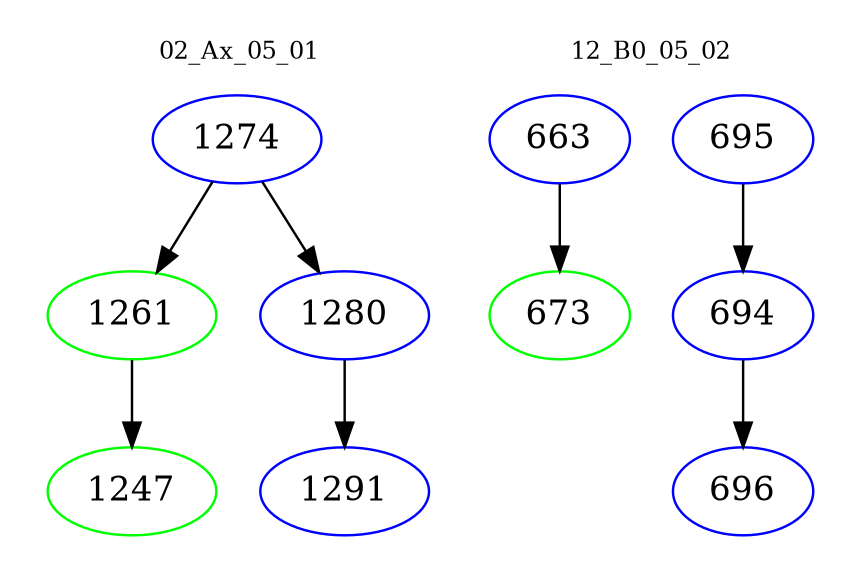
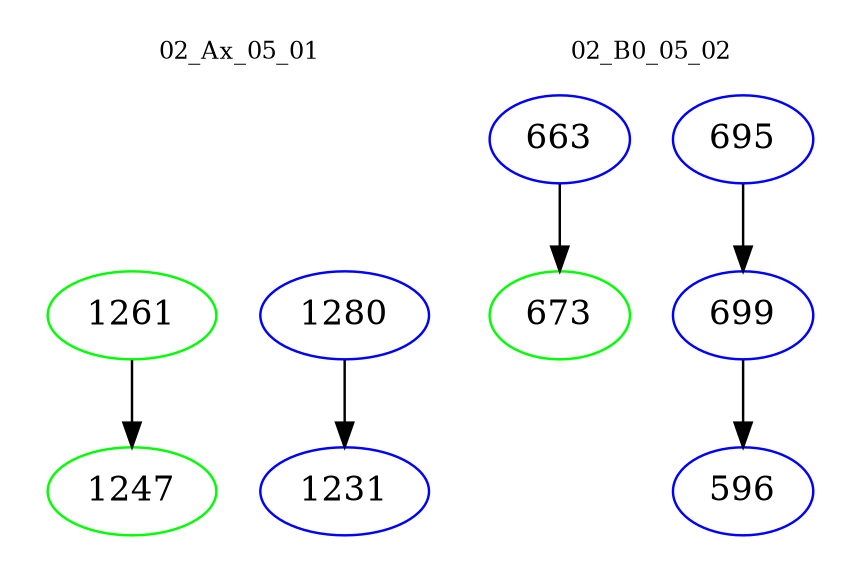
cluster "12_B0_05_02": label "12_B0_05_02" -> "02_B0_05_02"
node "1274": removed
node "694": label "694" -> "699"
node "1291": label "1291" -> "1231"
node "696": label "696" -> "596"
